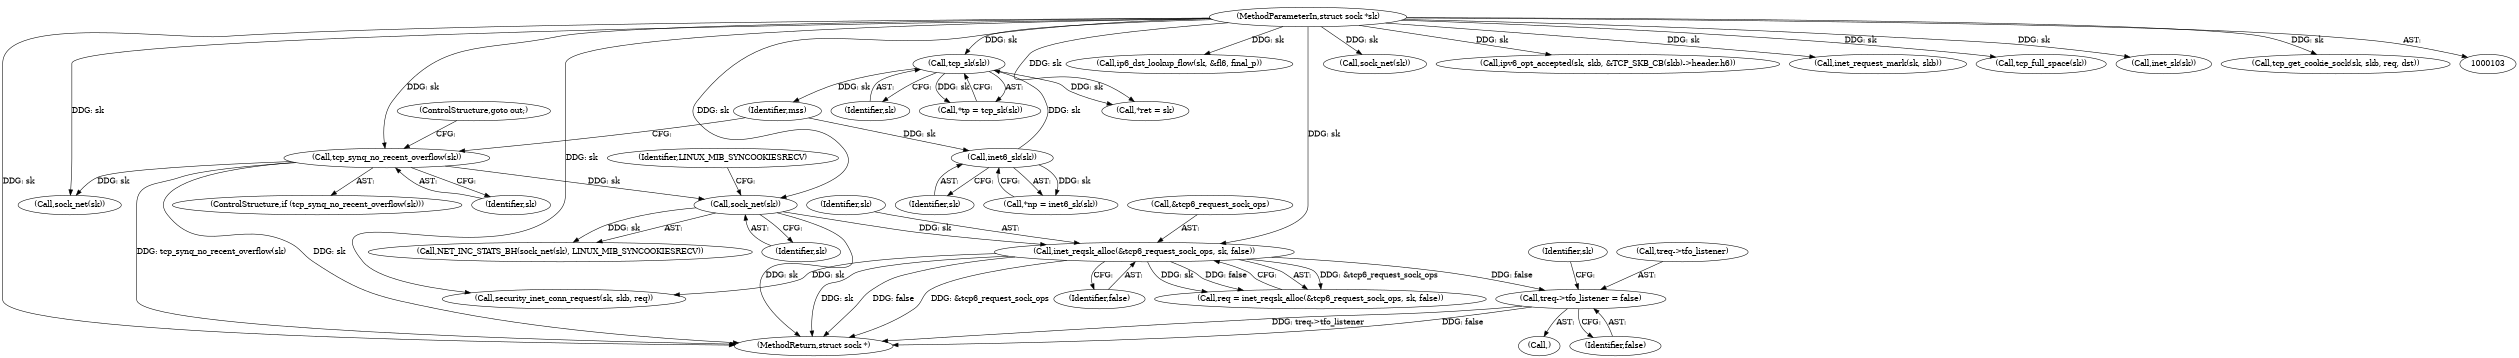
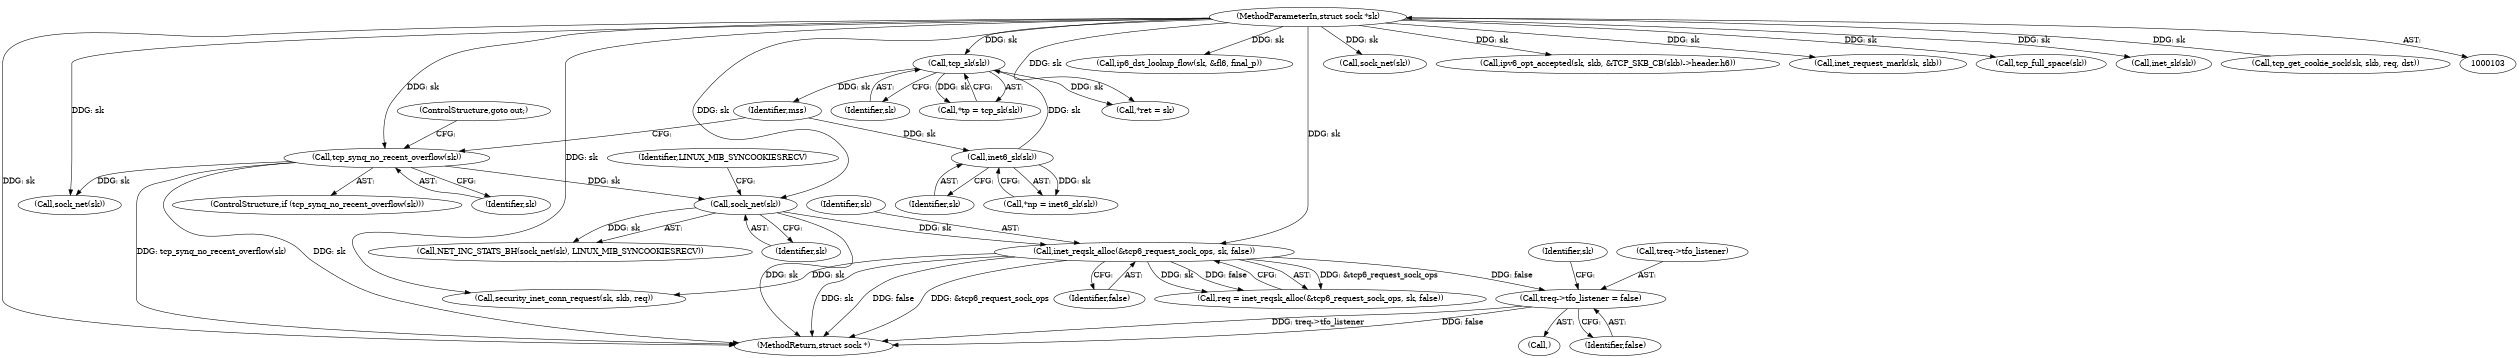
edge "(MethodParameterIn,struct sock *sk)" -> "(Call,tcp_get_cookie_sock(sk, skb, req, dst))": reversed
node "(Call,&tcp6_request_sock_ops)": removed
